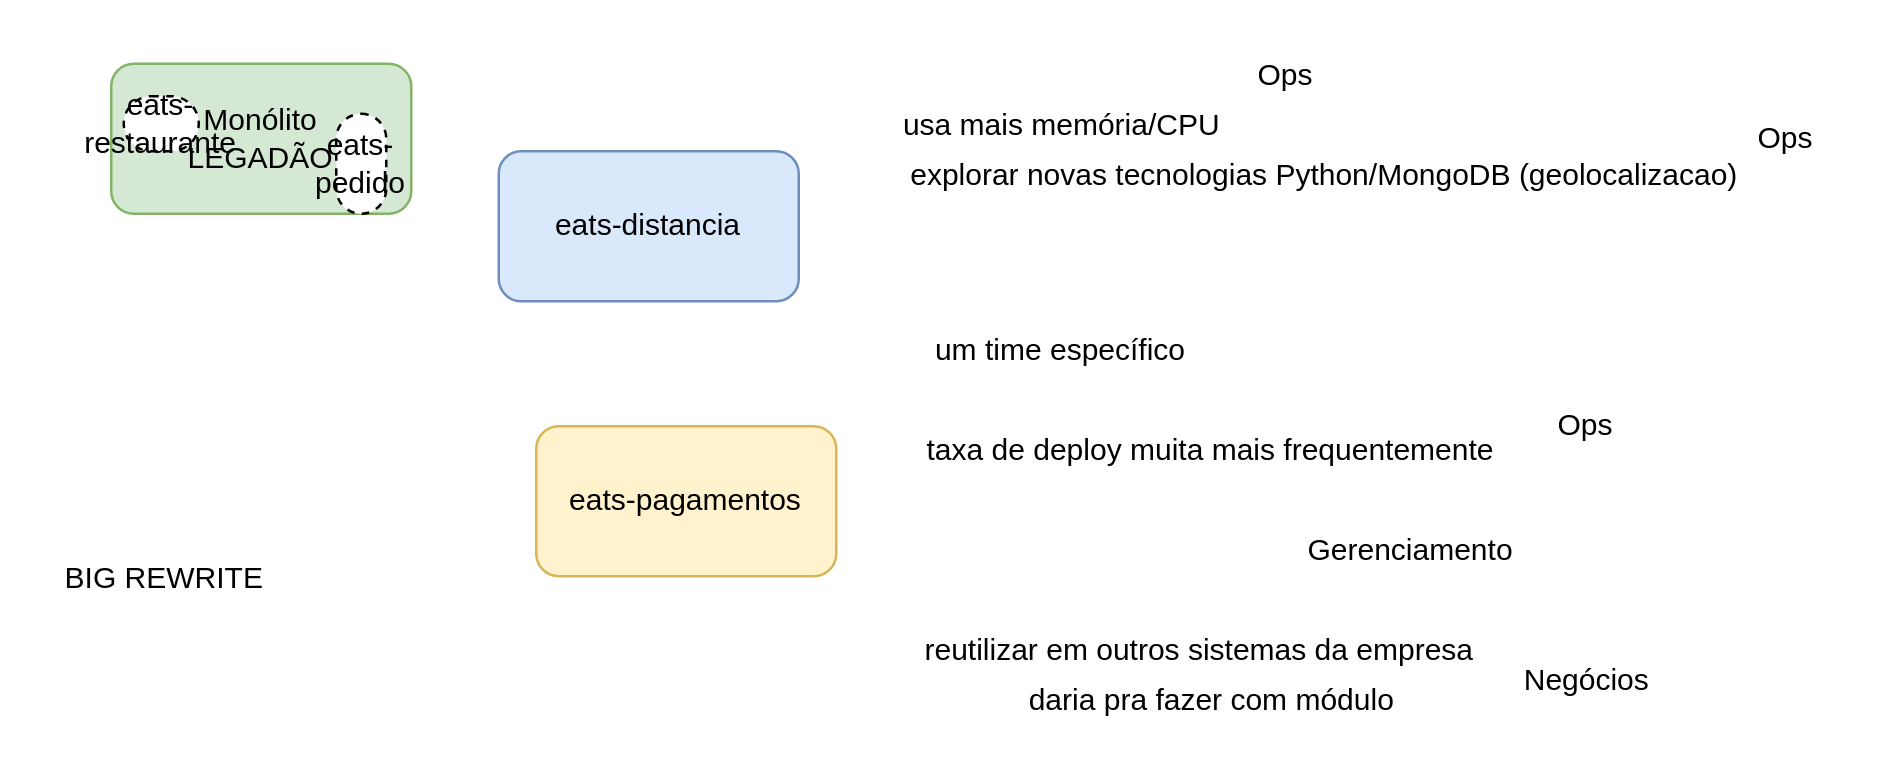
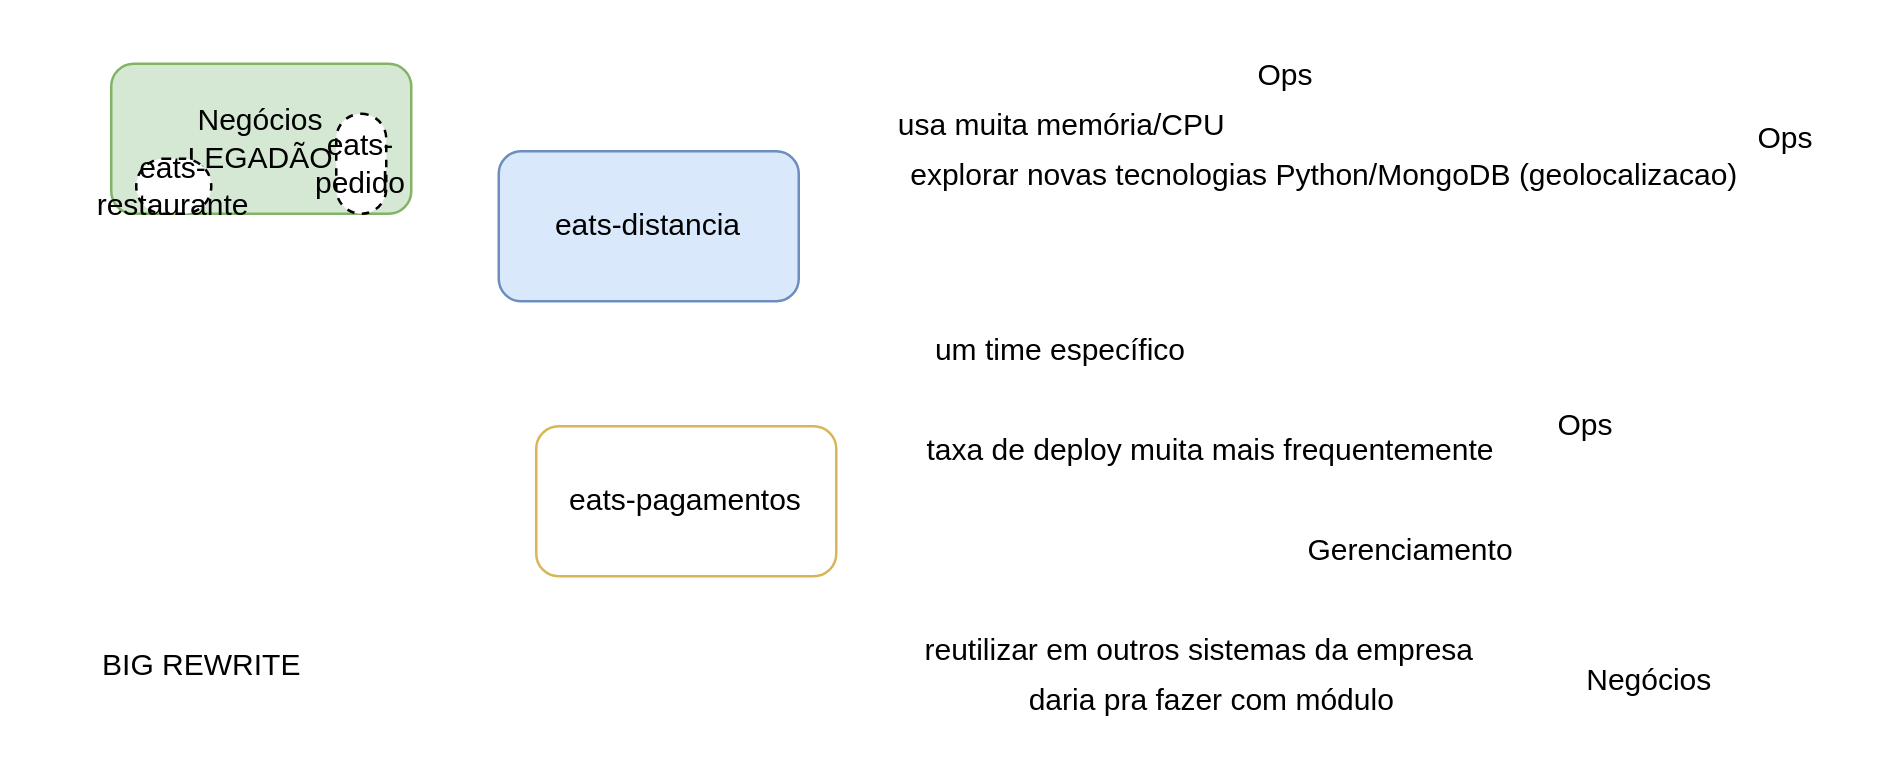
node "eats-restaurante": moved (161, 124) -> (174, 186)
node "usa mais memória/CPU": label "usa mais memória/CPU" -> "usa muita memória/CPU"
node "Monólito LEGADÃO": label "Monólito LEGADÃO" -> "Negócios LEGADÃO"
node "eats-pagamentos": fillcolor #fff2cc -> #ffffff
node "BIG REWRITE": moved (164, 579) -> (201, 666)
node "Negócios": moved (1586, 681) -> (1649, 681)
